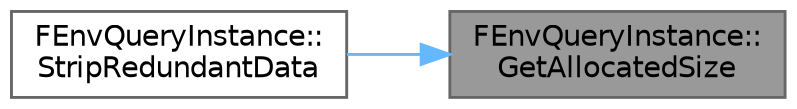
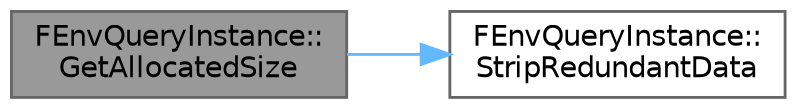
edge "FEnvQueryInstance:: StripRedundantData" -> "FEnvQueryInstance:: GetAllocatedSize": reversed
